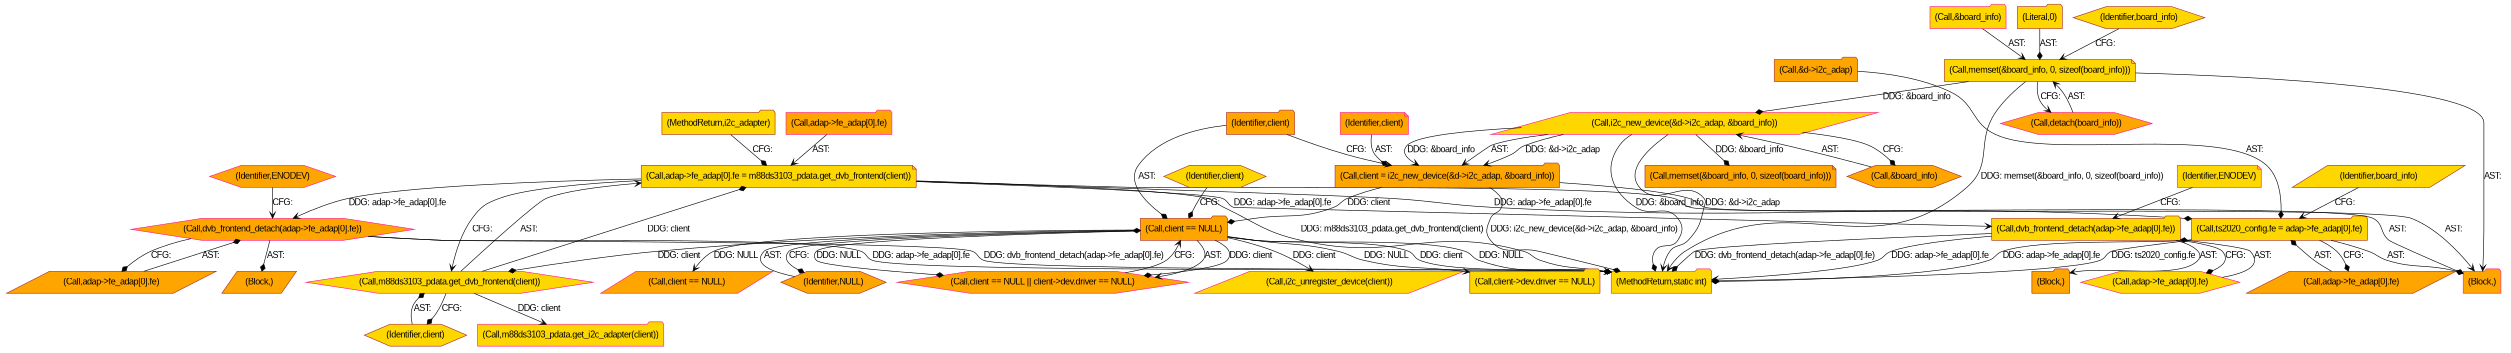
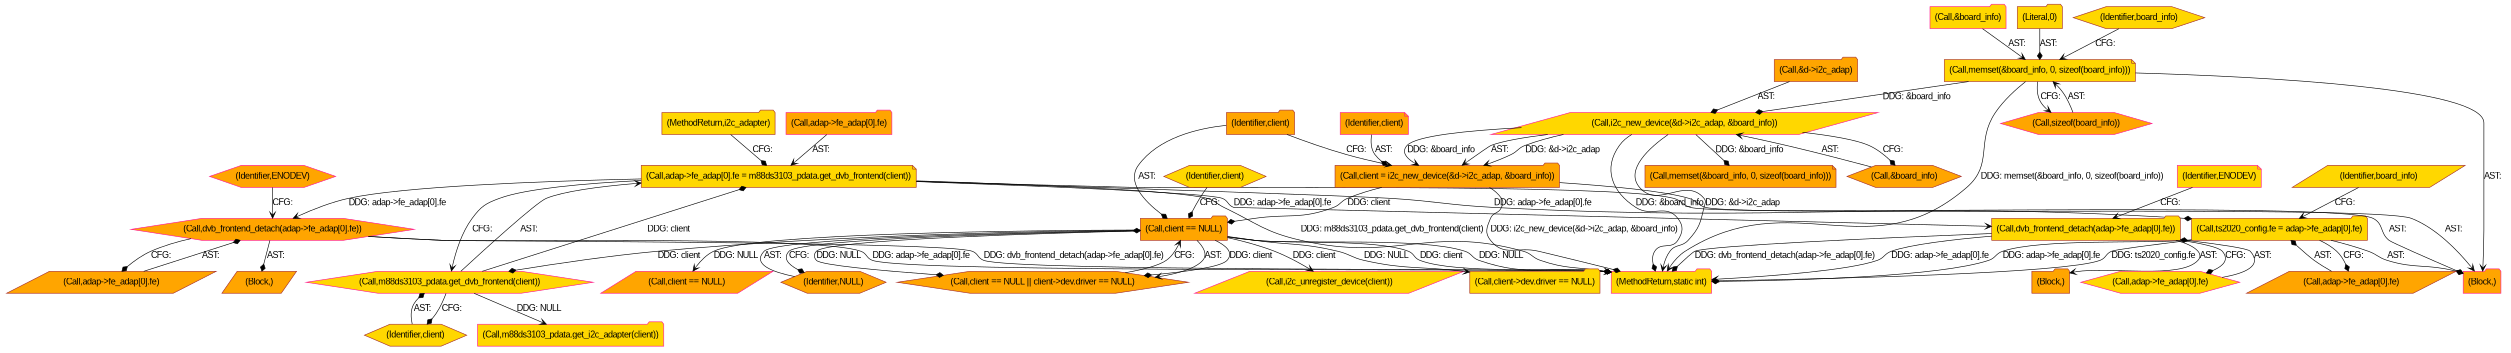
node "(Call,detach(board_info))": label "(Call,detach(board_info))" -> "(Call,sizeof(board_info))"
edge "(Call,&d->i2c_adap)" -> "(Call,ts2020_config.fe = adap->fe_adap[0].fe)": now "(Call,&d->i2c_adap)" -> "(Call,i2c_new_device(&d->i2c_adap, &board_info))"
node "(Call,client == NULL || client->dev.driver == NULL)": color deeppink -> brown
edge "(Call,m88ds3103_pdata.get_dvb_frontend(client))" -> "(Call,m88ds3103_pdata.get_i2c_adapter(client))": label "DDG: client" -> "DDG: NULL"
